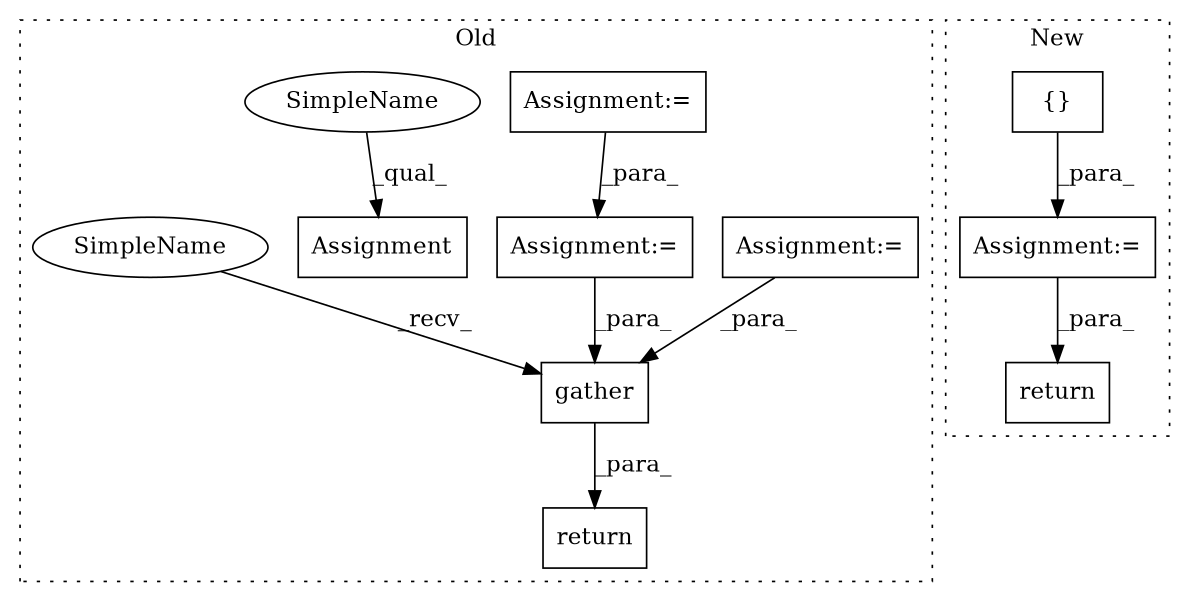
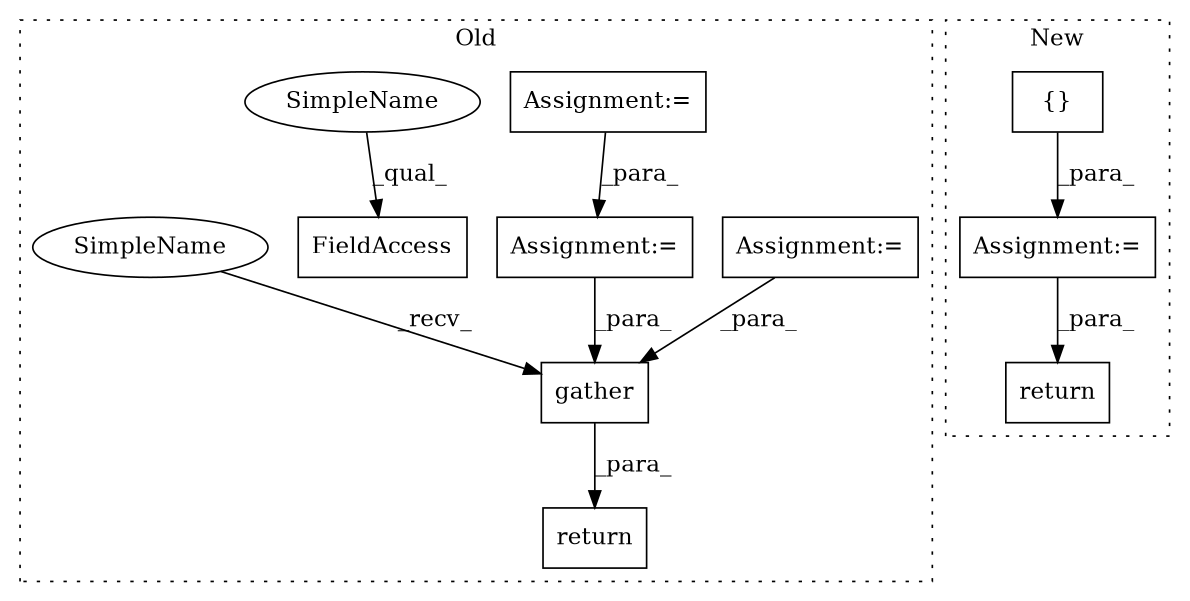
node "Assignment": label "Assignment" -> "FieldAccess"
